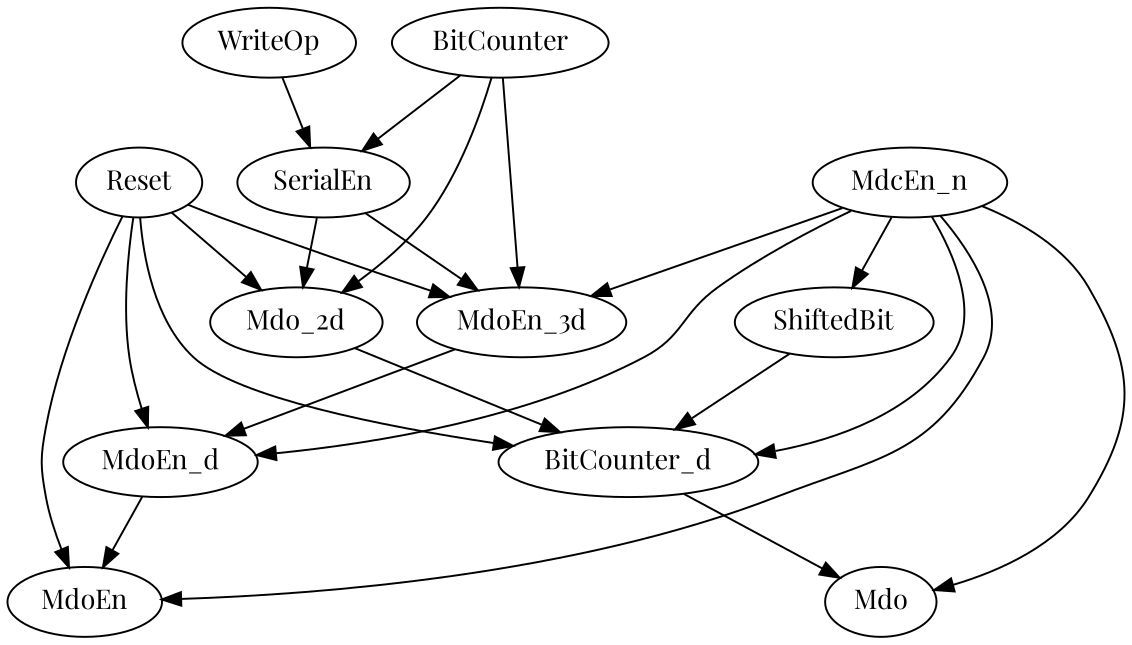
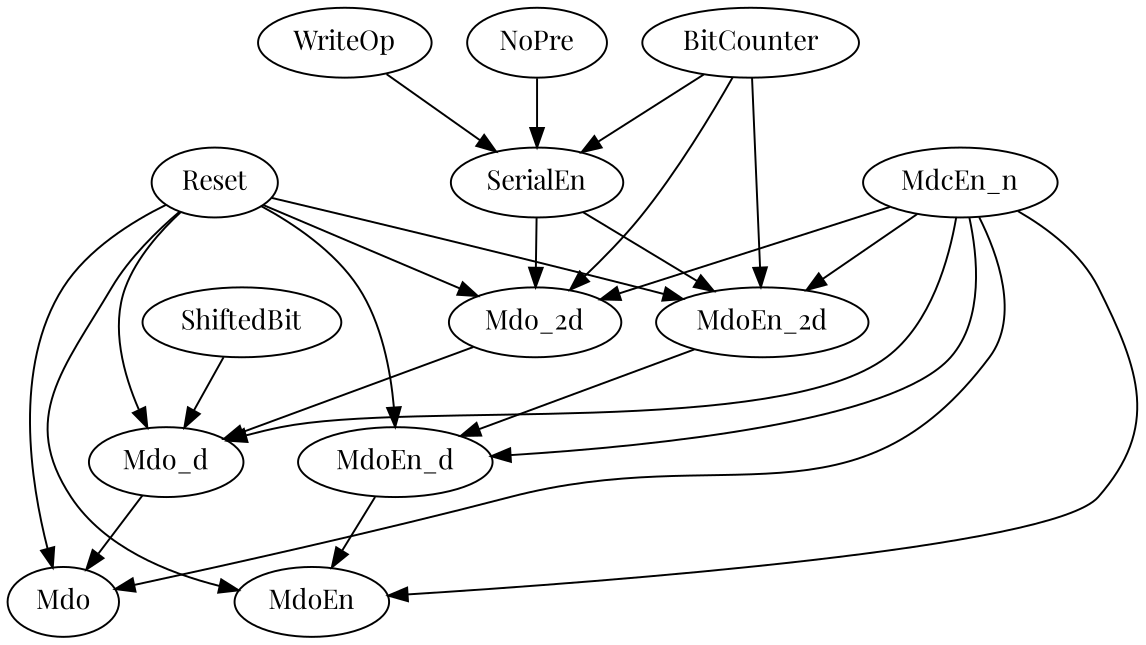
node "NoPre": added
edge "MdcEn_n" -> "ShiftedBit": now "MdcEn_n" -> "Mdo_2d"
node "MdoEn_3d": label "MdoEn_3d" -> "MdoEn_2d"
edge "Reset" -> "Mdo": added
node "BitCounter_d": label "BitCounter_d" -> "Mdo_d"
